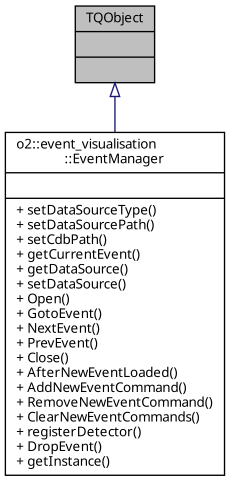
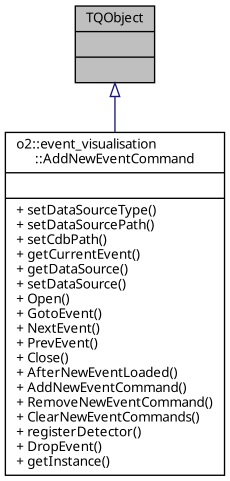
node "o2::event_visualisation": text "::EventManager" -> "::AddNewEventCommand"
